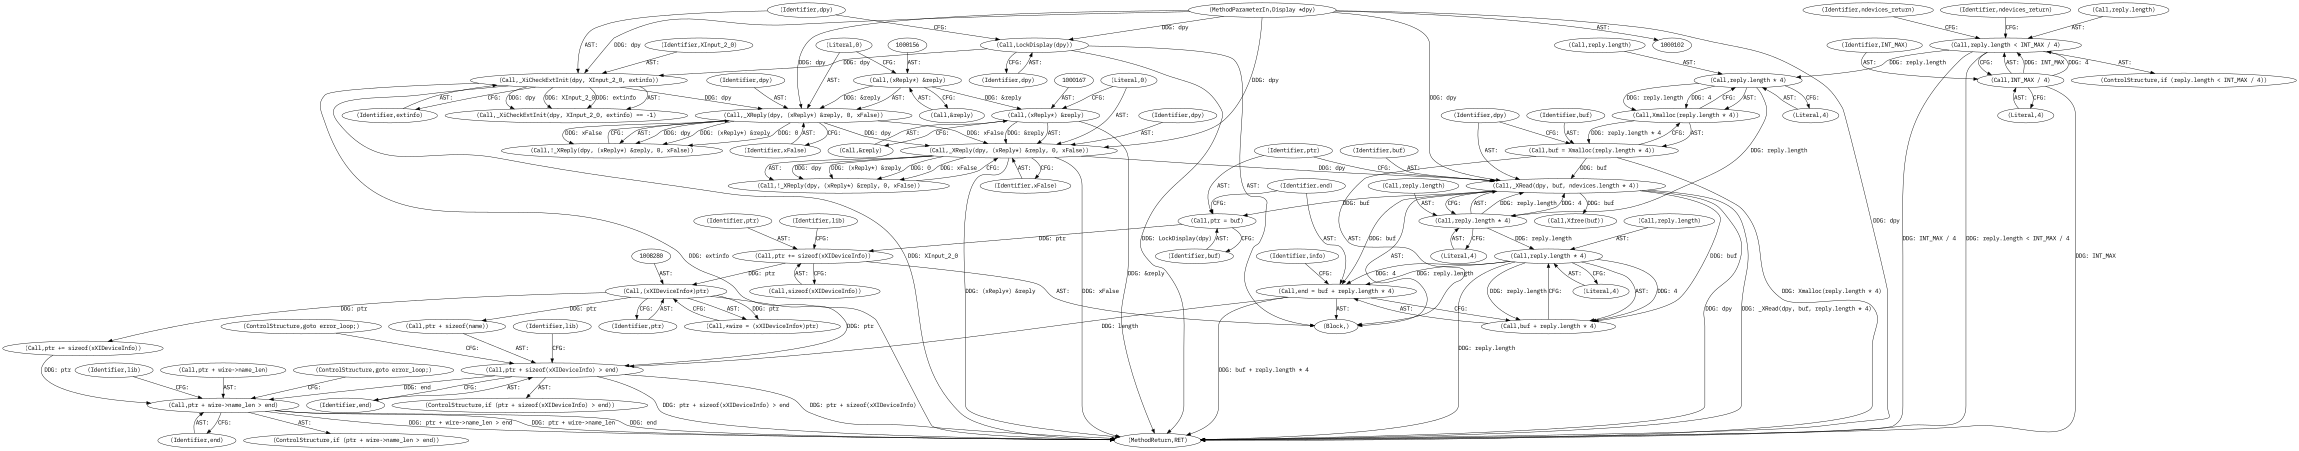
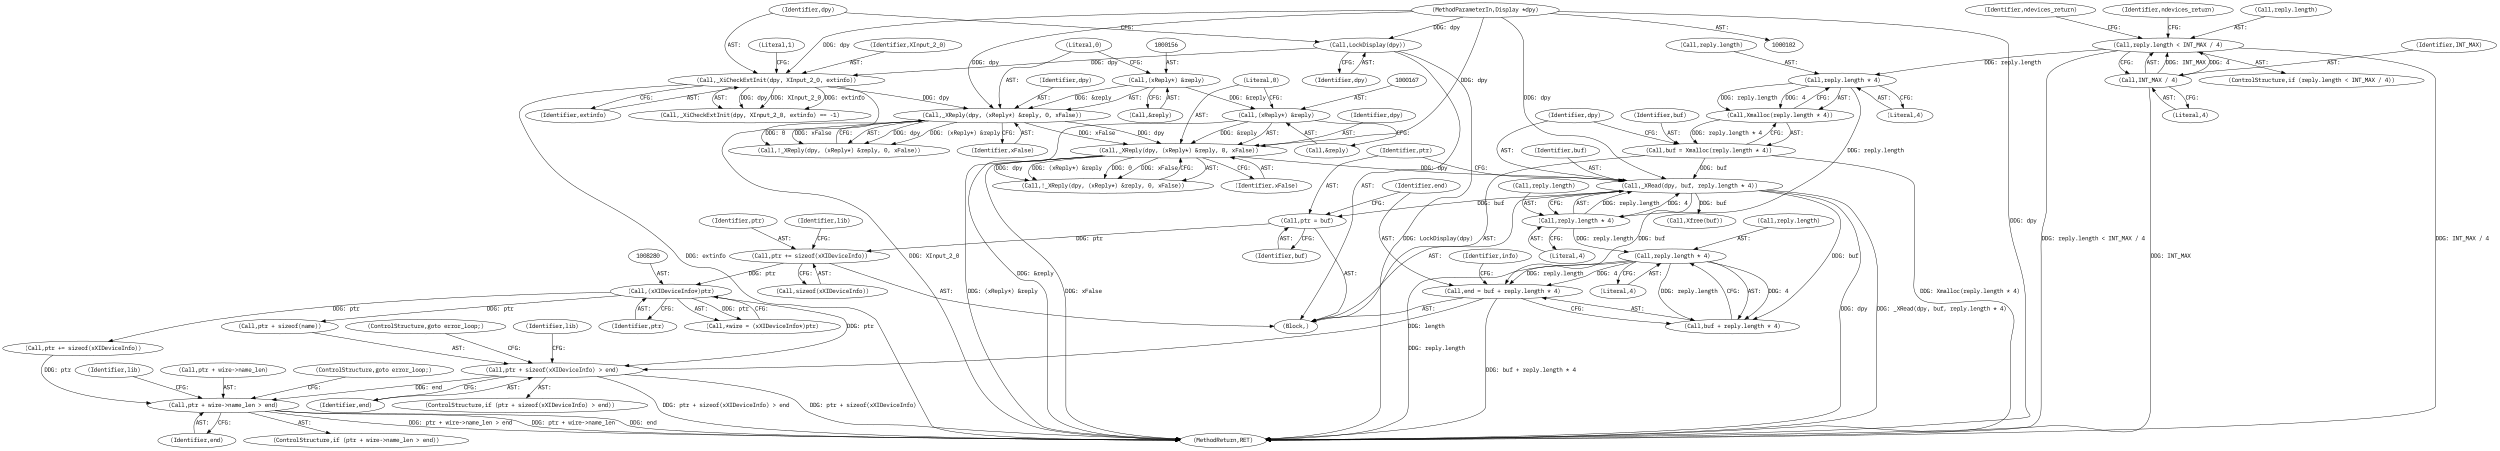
node "(Literal,1)": added
node "(Call,_XRead(dpy, buf, ndevices.length * 4))": label "(Call,_XRead(dpy, buf, ndevices.length * 4))" -> "(Call,_XRead(dpy, buf, reply.length * 4))"
edge "(Call,ptr = buf)" -> "(Block,)": added, label "AST:"
